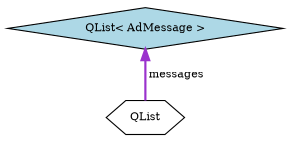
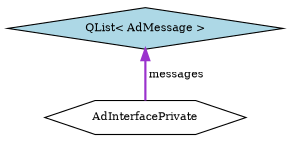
node "QList": label "QList" -> "AdInterfacePrivate"
